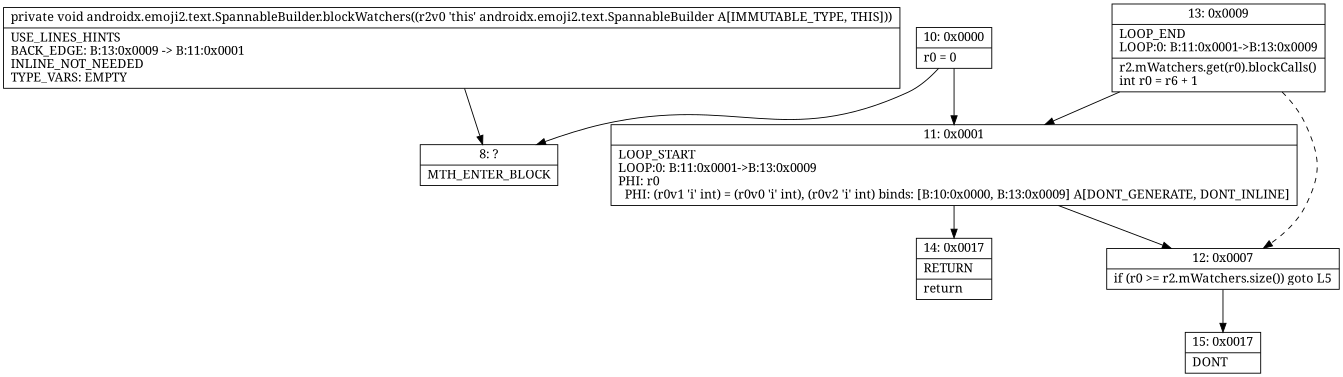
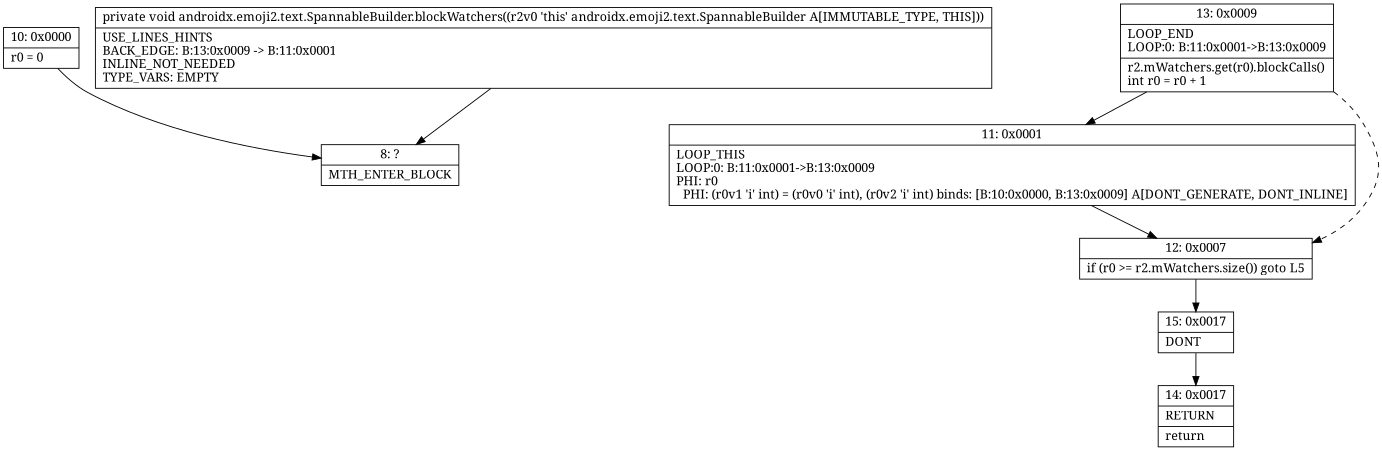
node "13: 0x0009": text "int r0 = r6 + 1" -> "int r0 = r0 + 1"
edge "10: 0x0000" -> "11: 0x0001": removed
node "11: 0x0001": text "LOOP_START" -> "LOOP_THIS"
edge "11: 0x0001" -> "14: 0x0017": now "15: 0x0017" -> "14: 0x0017"
